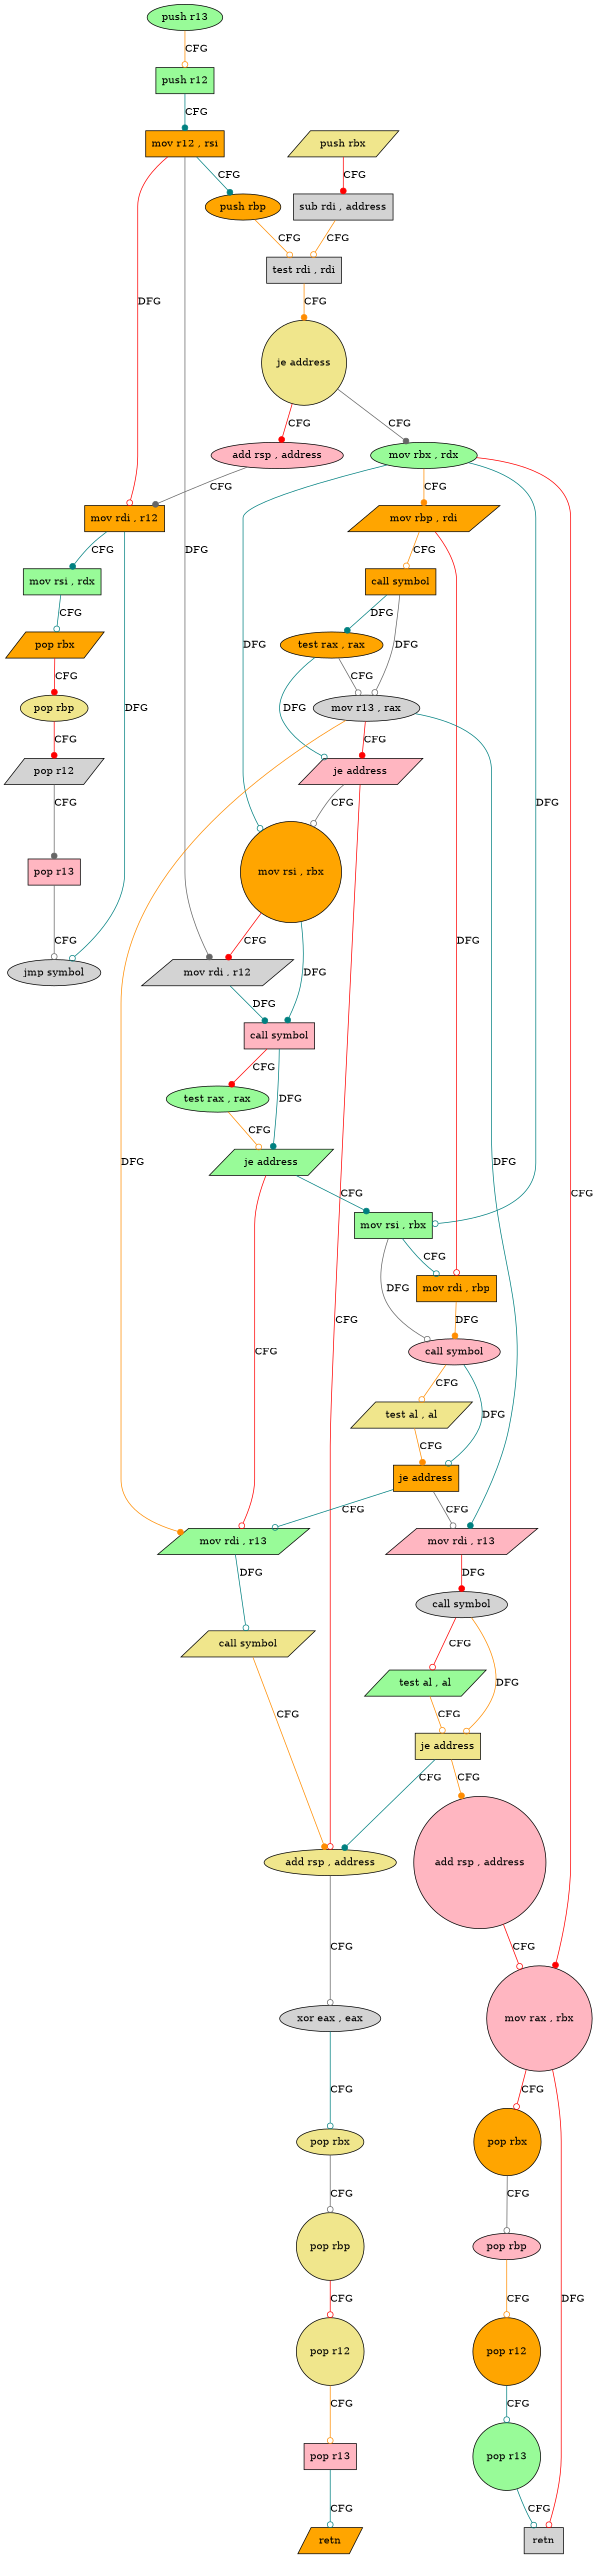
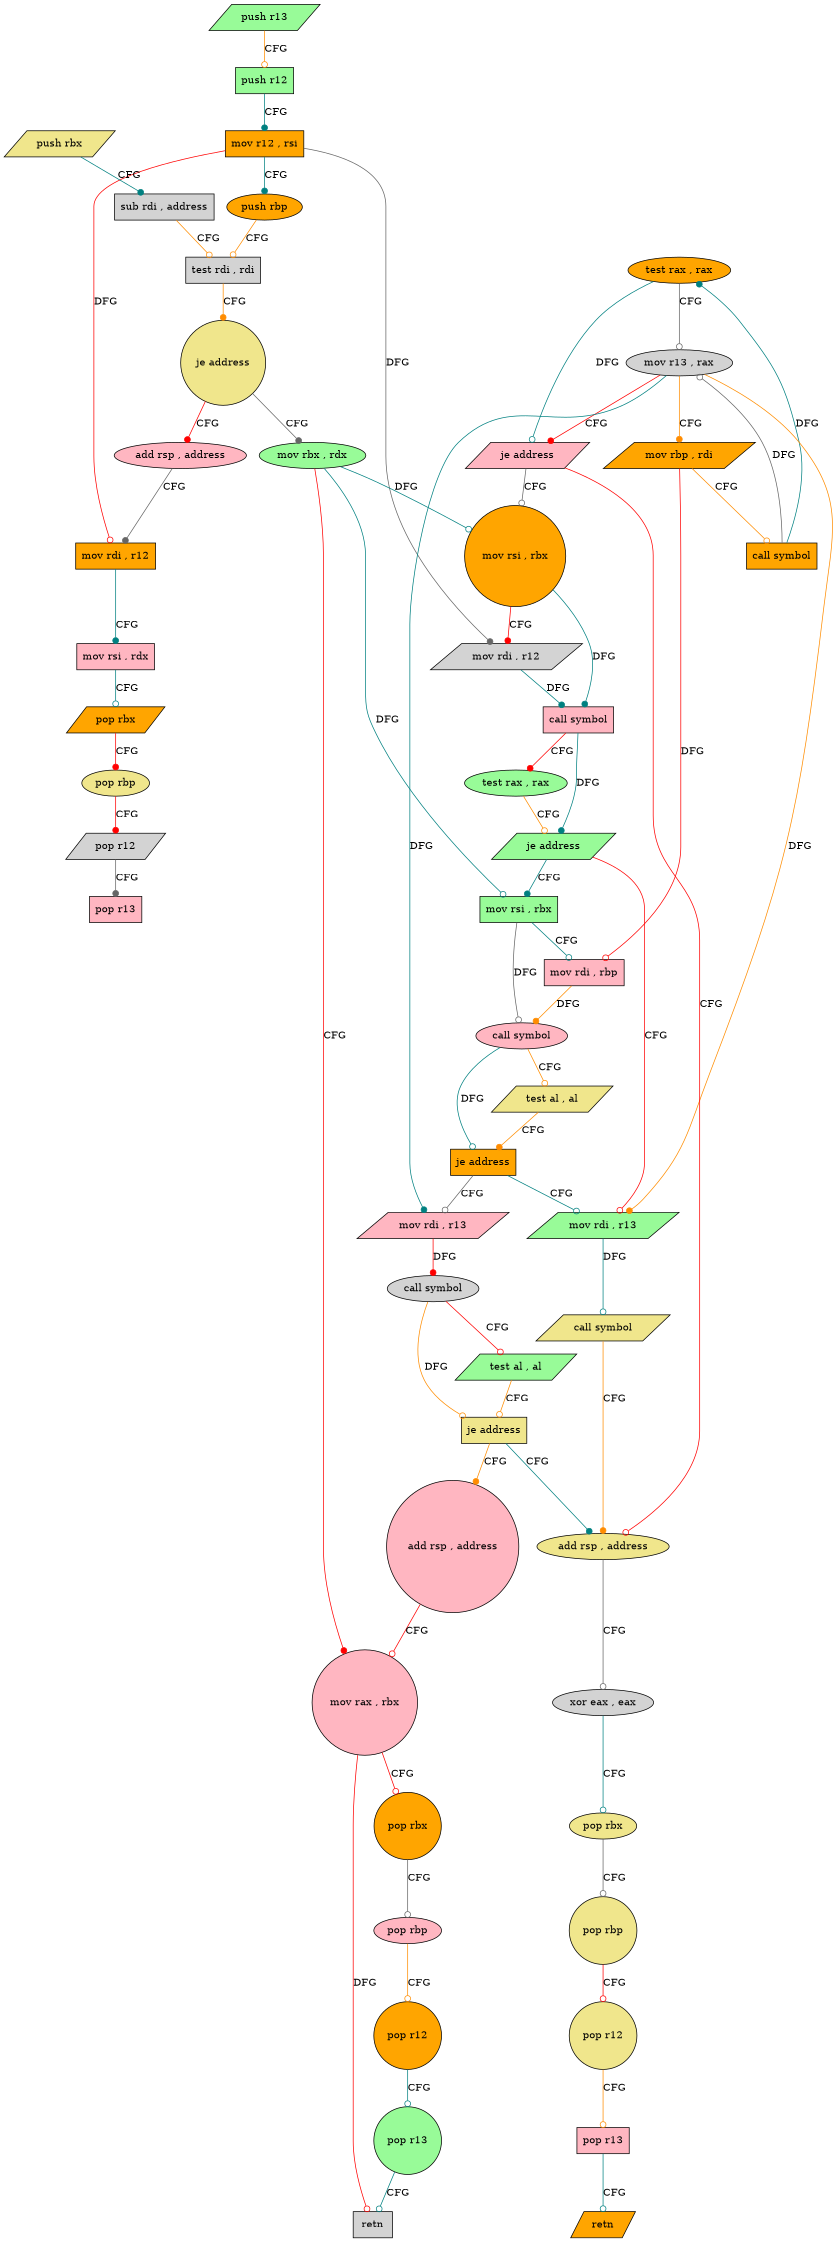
node "push r13": shape ellipse -> parallelogram
edge "push rbx" -> "sub rdi , address": color red -> teal
edge "mov rbx , rdx" -> "mov rbp , rdi": now "mov r13 , rax" -> "mov rbp , rdi"
node "mov rsi , rdx": fillcolor palegreen -> lightpink
node "jmp symbol": removed
node "mov rdi , rbp": fillcolor orange -> lightpink
